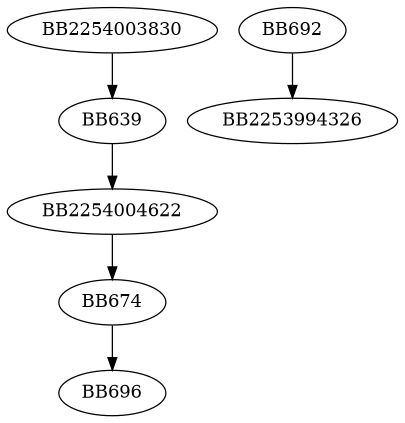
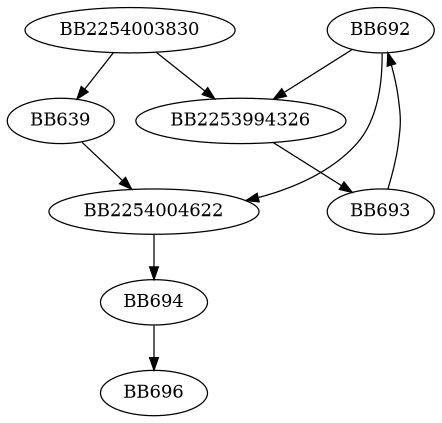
edge "BB2254003830" -> "BB2253994326": added
edge "BB692" -> "BB2254004622": added
node "BB693": added
node "BB674": label "BB674" -> "BB694"
